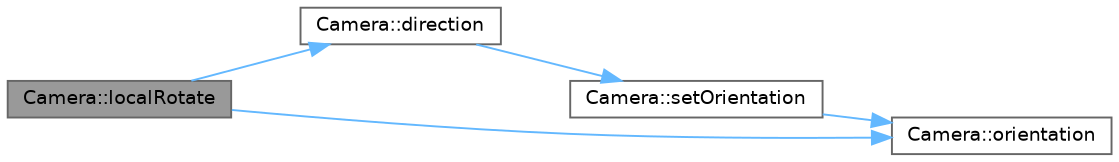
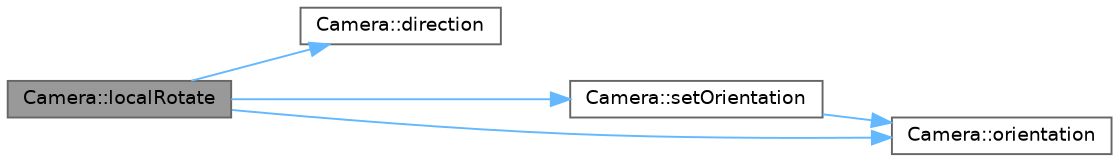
edge "Camera::direction" -> "Camera::setOrientation": now "Camera::localRotate" -> "Camera::setOrientation"
